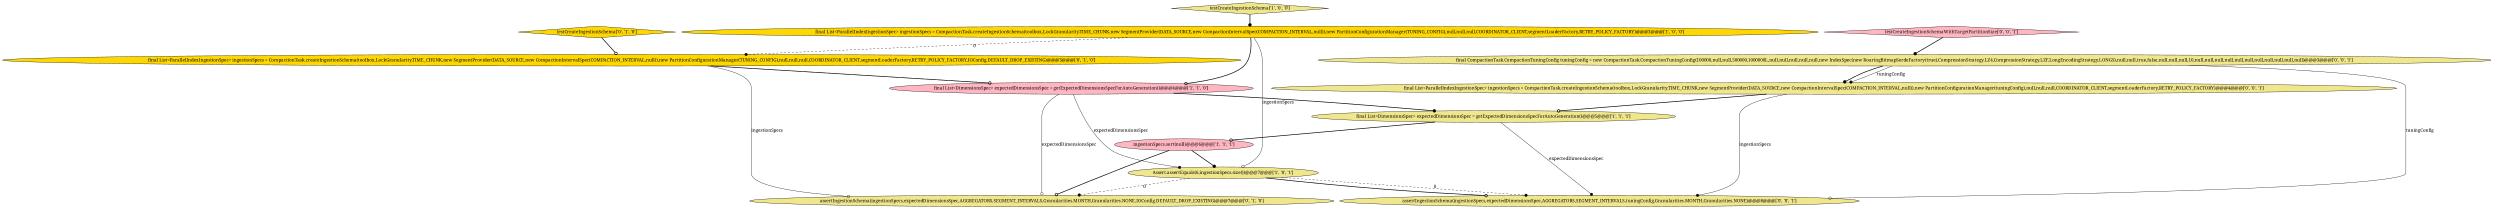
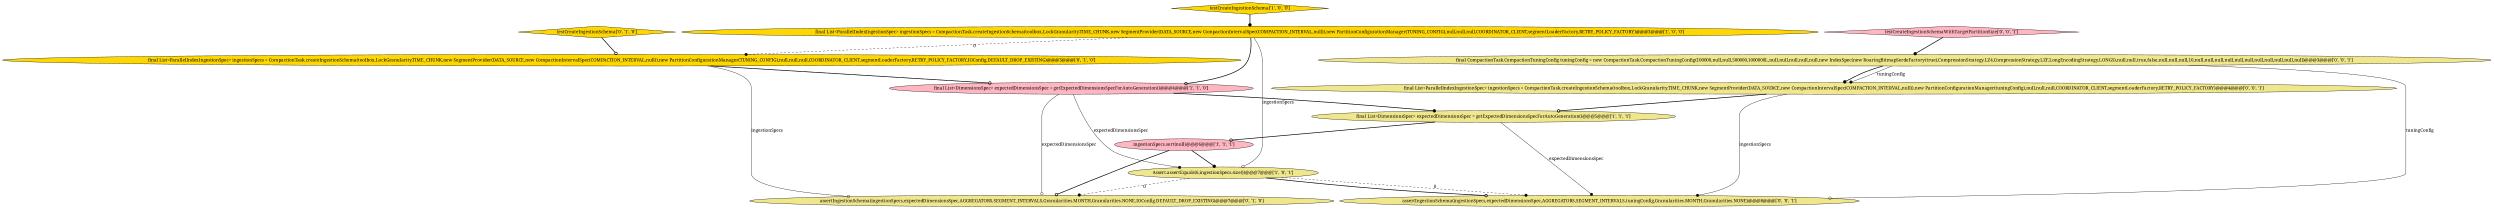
node "testCreateIngestionSchema['1', '0', '0']": fillcolor khaki -> gold
